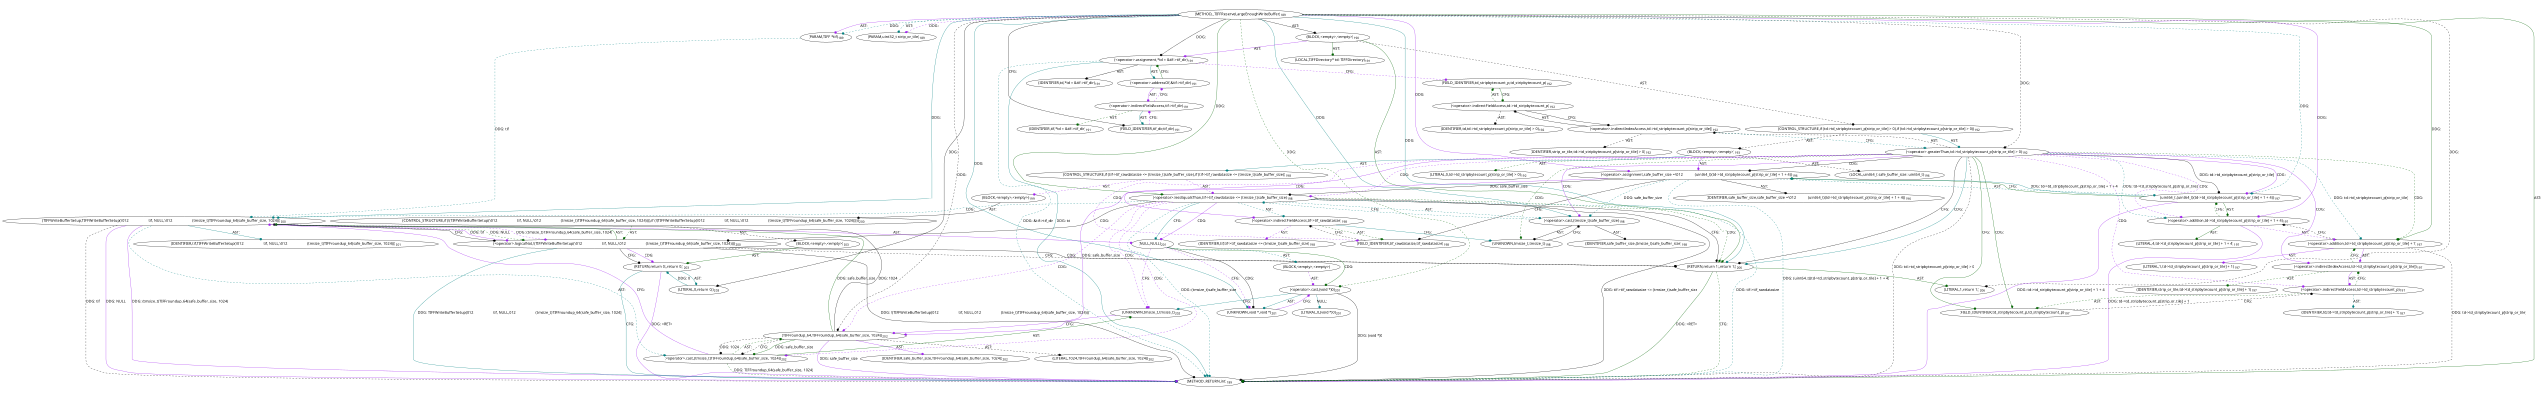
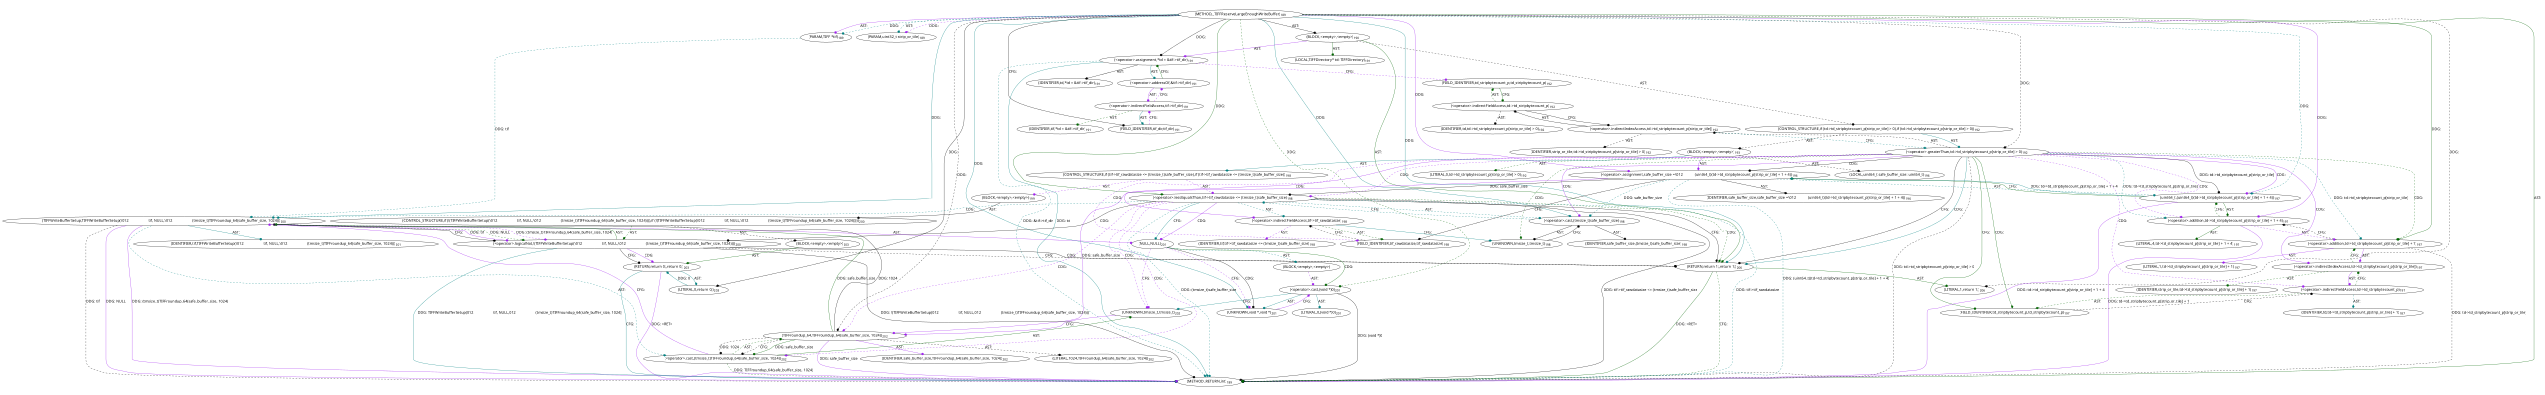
edge "(<operator>.assignment,*td = &tif->tif_dir)" -> "(<operator>.addressOf,&tif->tif_dir)": arrowhead diamond -> dot
edge "(<operator>.cast,(void *)0)" -> "(LITERAL,0,(void *)0)": label "NULL: " -> "AST: "
